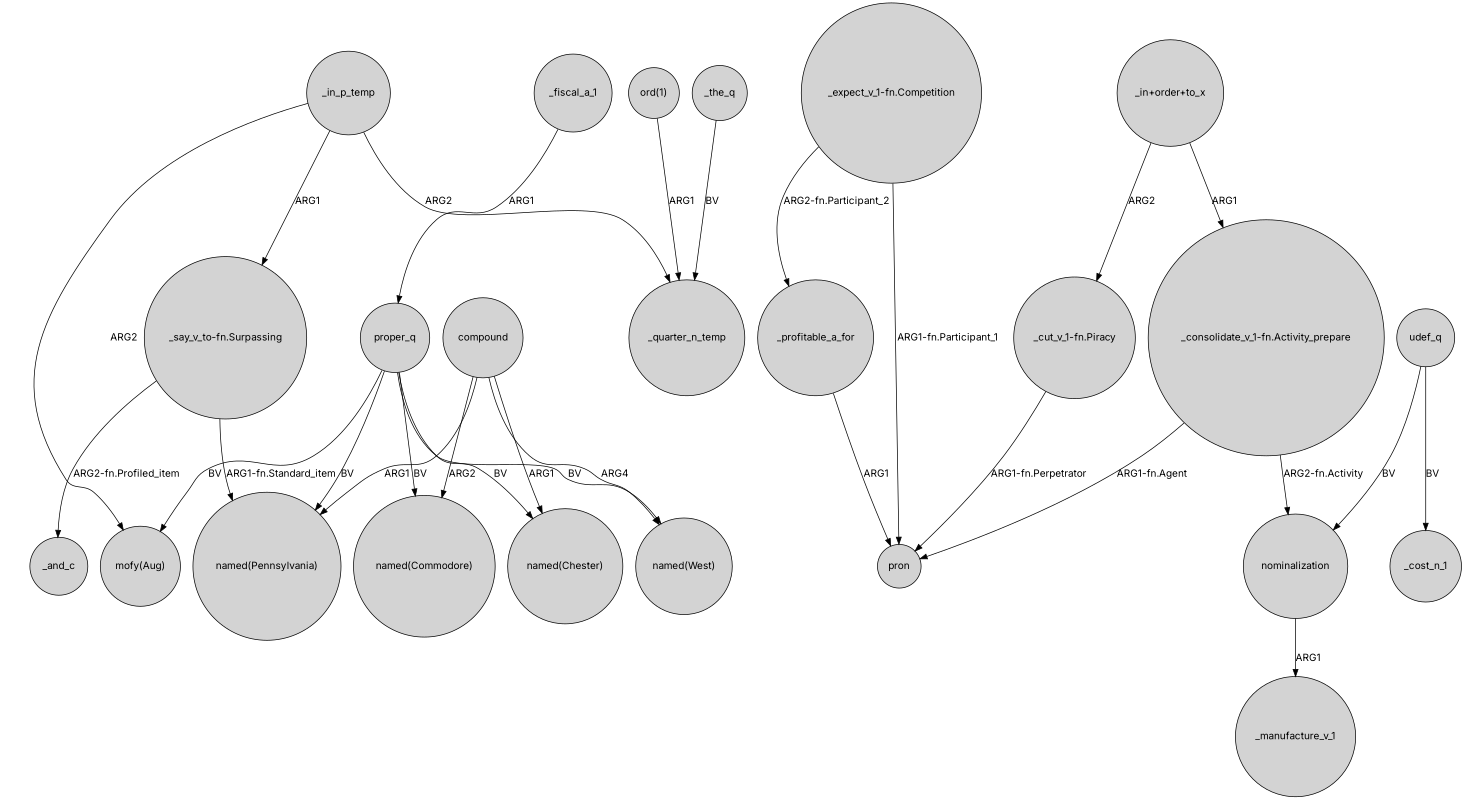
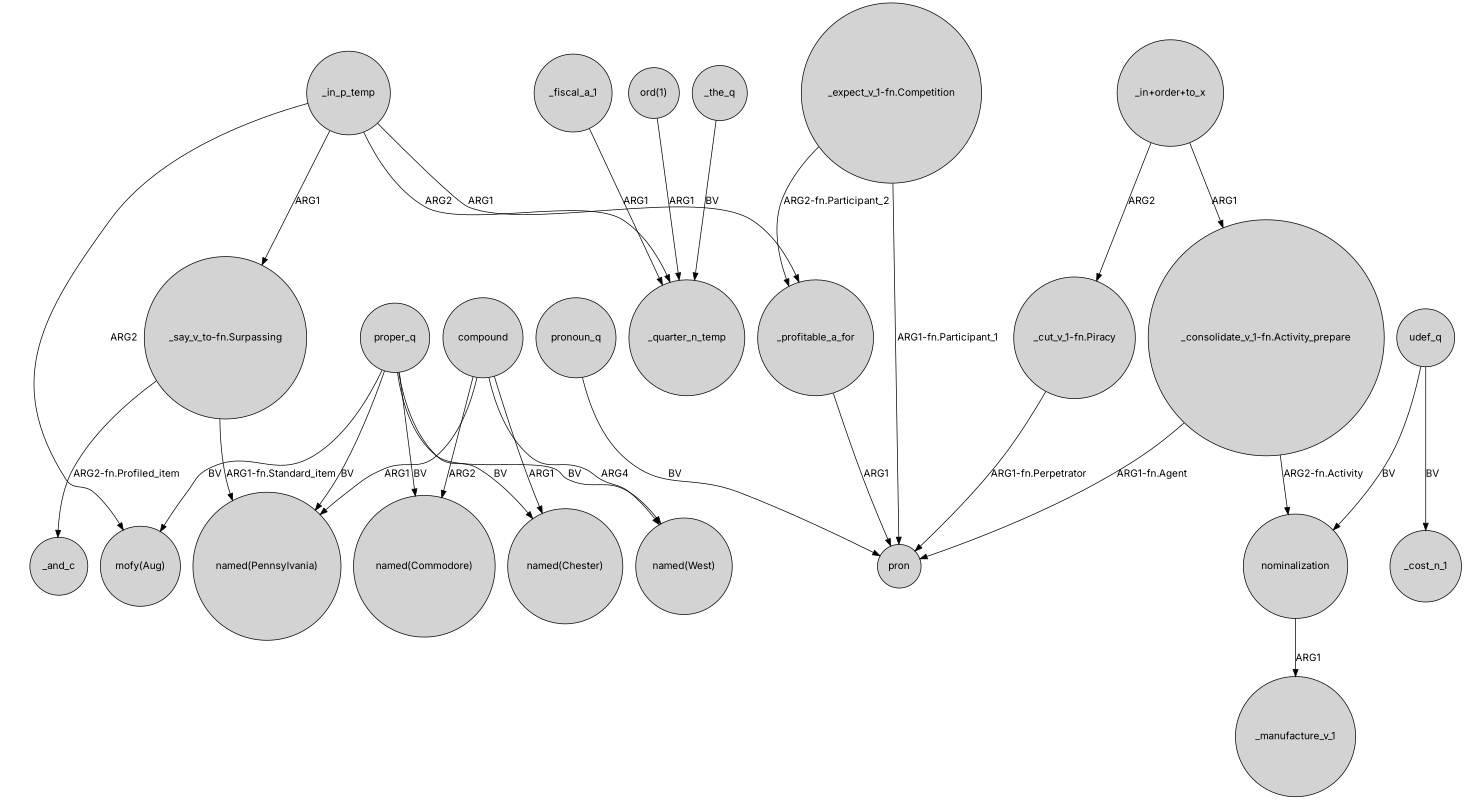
edge "_in_p_temp" -> "_profitable_a_for": added, label "ARG1"
edge "_fiscal_a_1" -> "proper_q": now "_fiscal_a_1" -> "_quarter_n_temp"
node "pronoun_q": added
